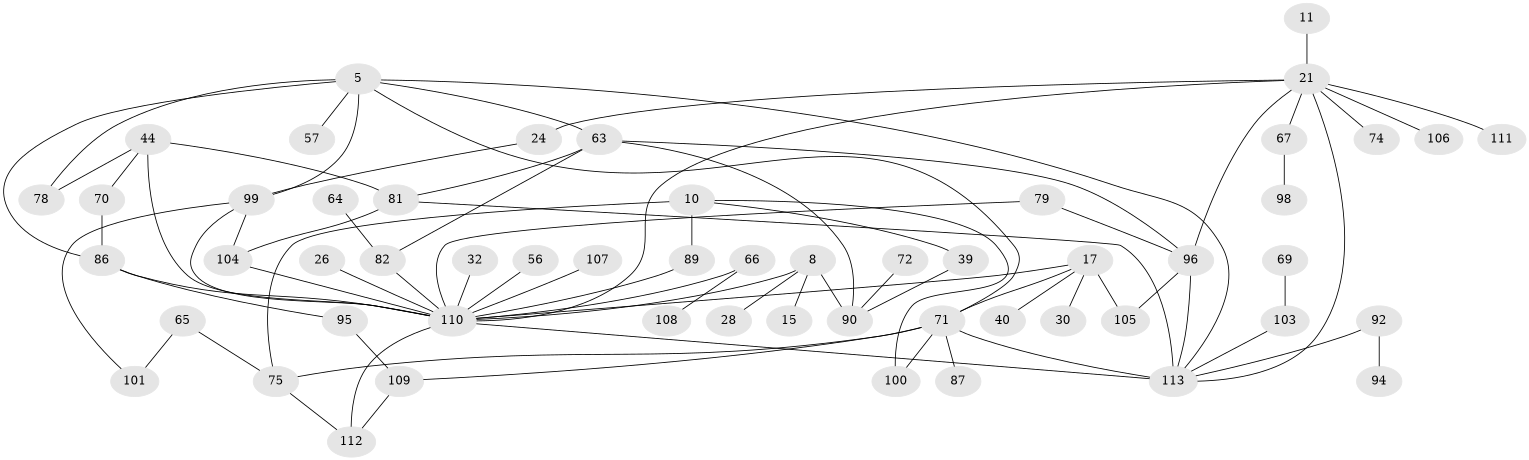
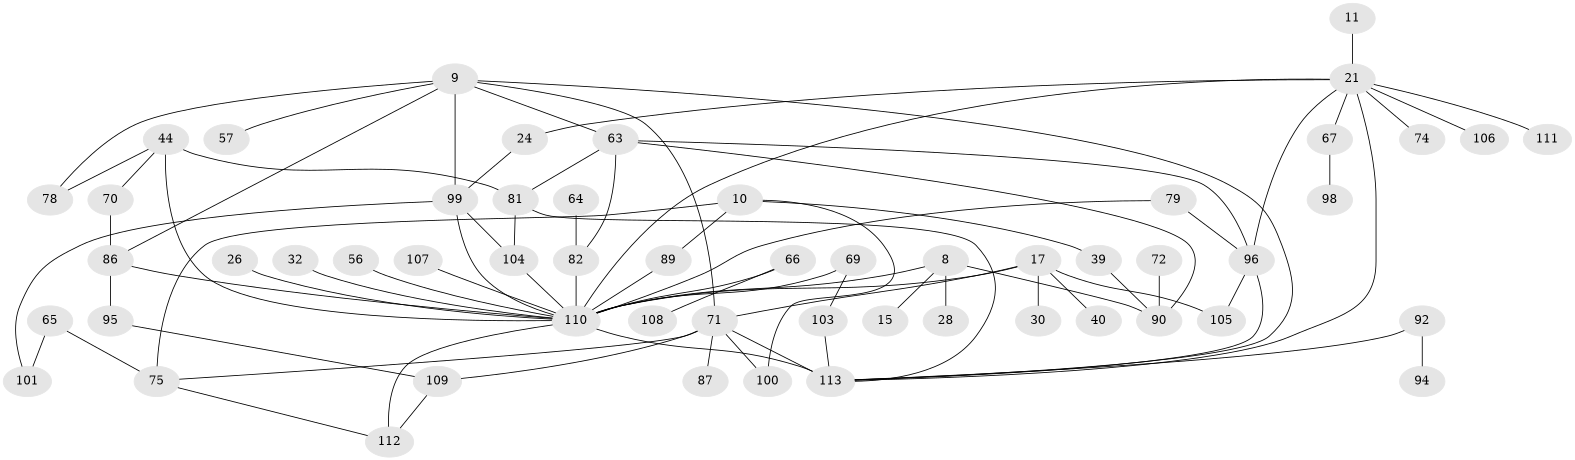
node "5": label "5" -> "9"
edge "69" -- "110": added
